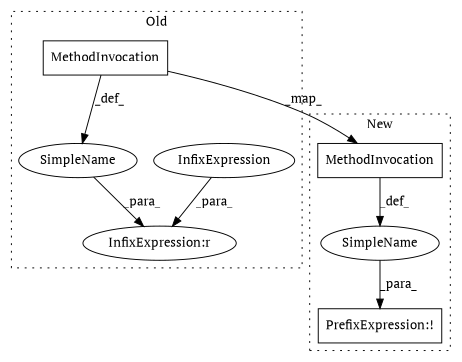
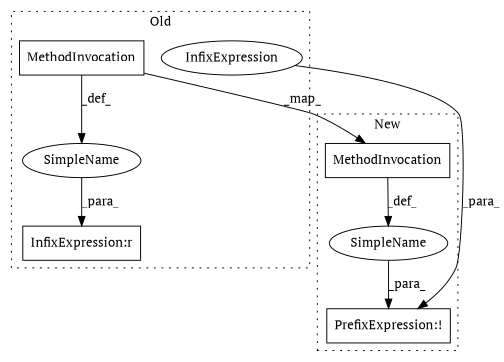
edge "InfixExpression" -> "InfixExpression:r": now "InfixExpression" -> "PrefixExpression:!"
node "InfixExpression:r": shape ellipse -> box
